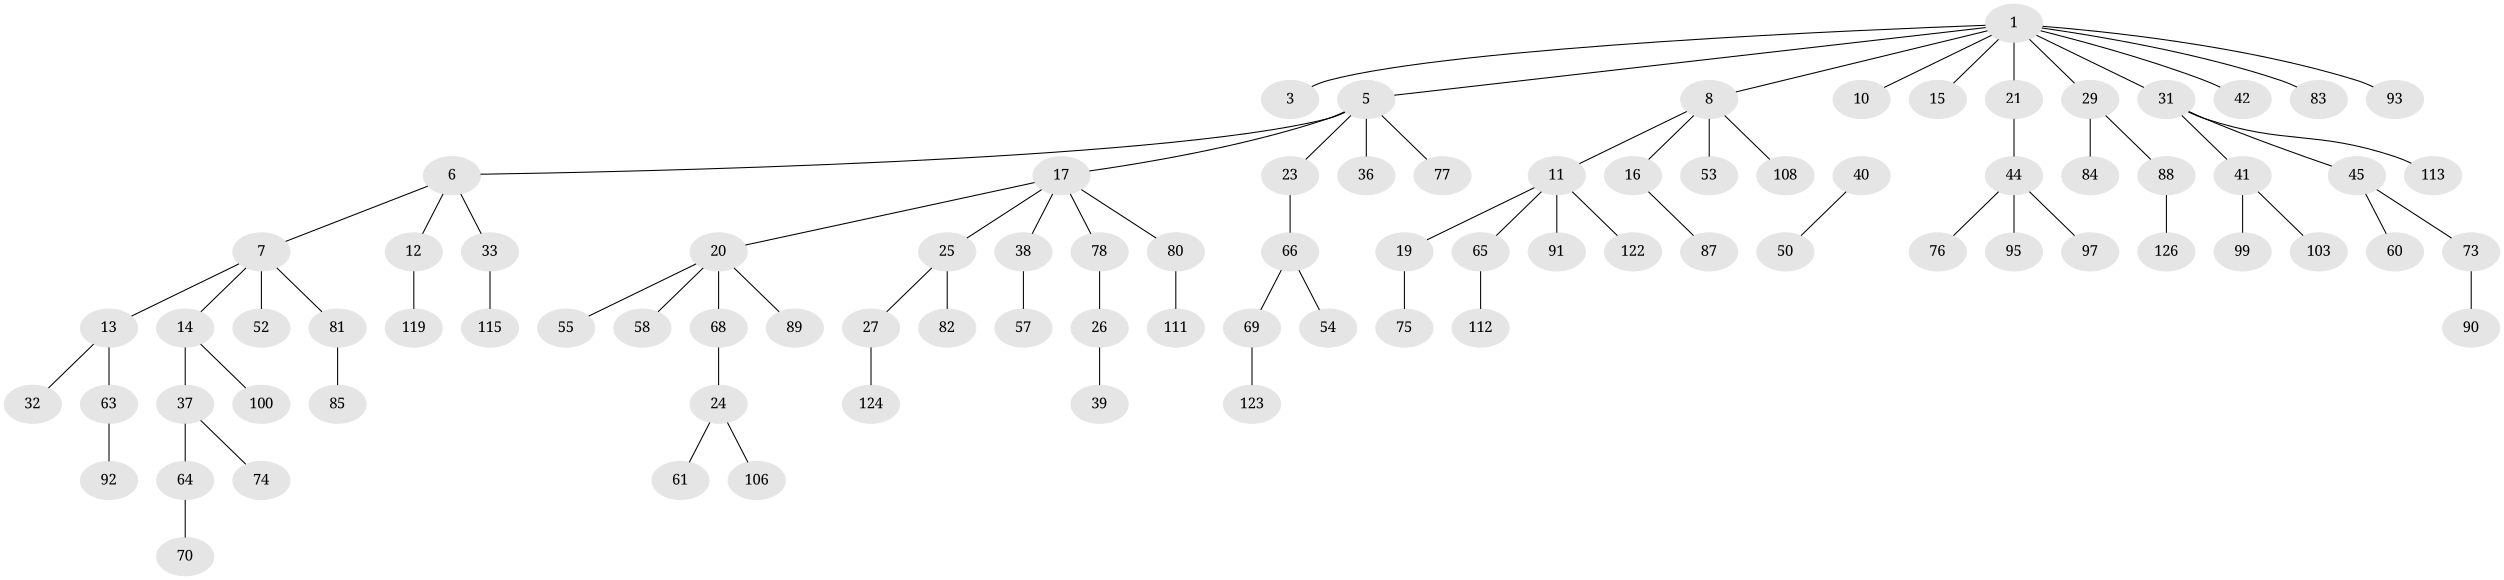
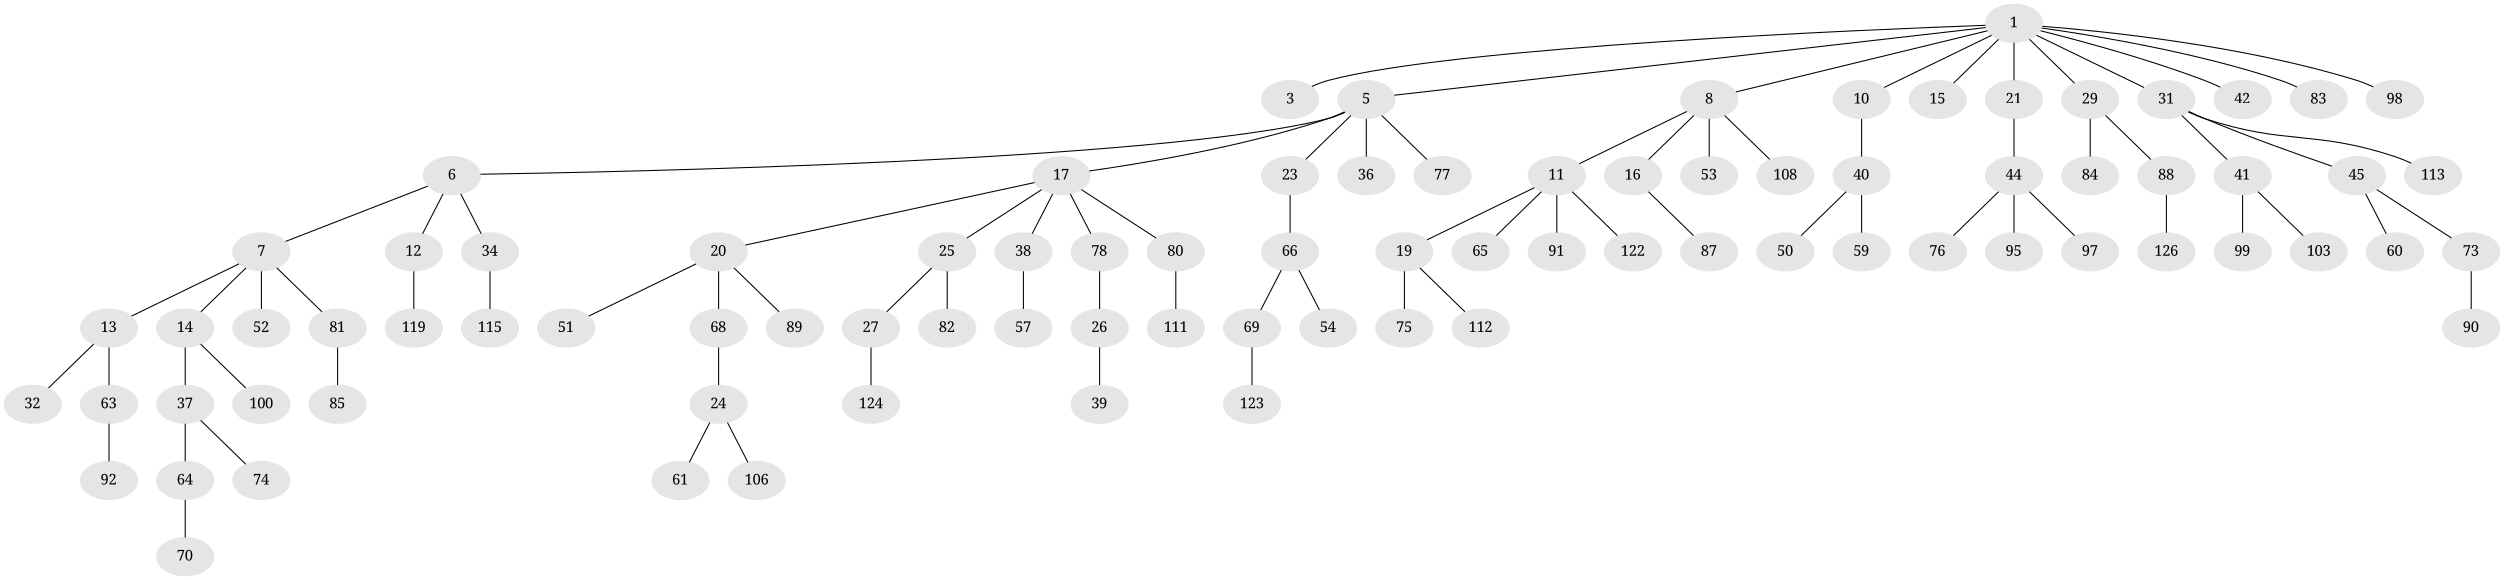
node "93": label "93" -> "98"
edge "10" -- "40": added
node "33": label "33" -> "34"
node "59": added
edge "65" -- "112": now "19" -- "112"
node "55": label "55" -> "51"
node "58": removed
